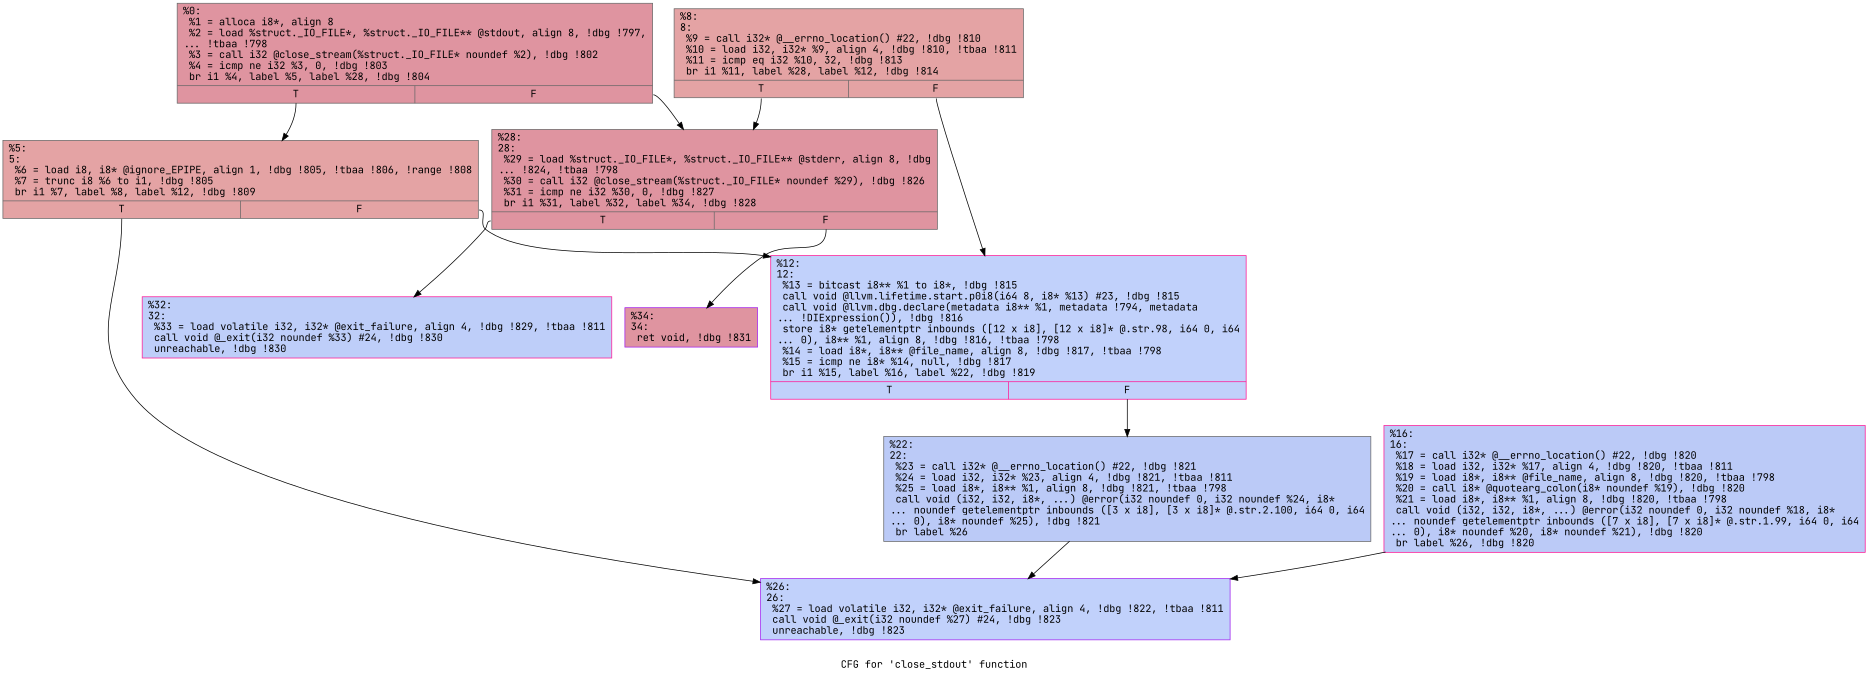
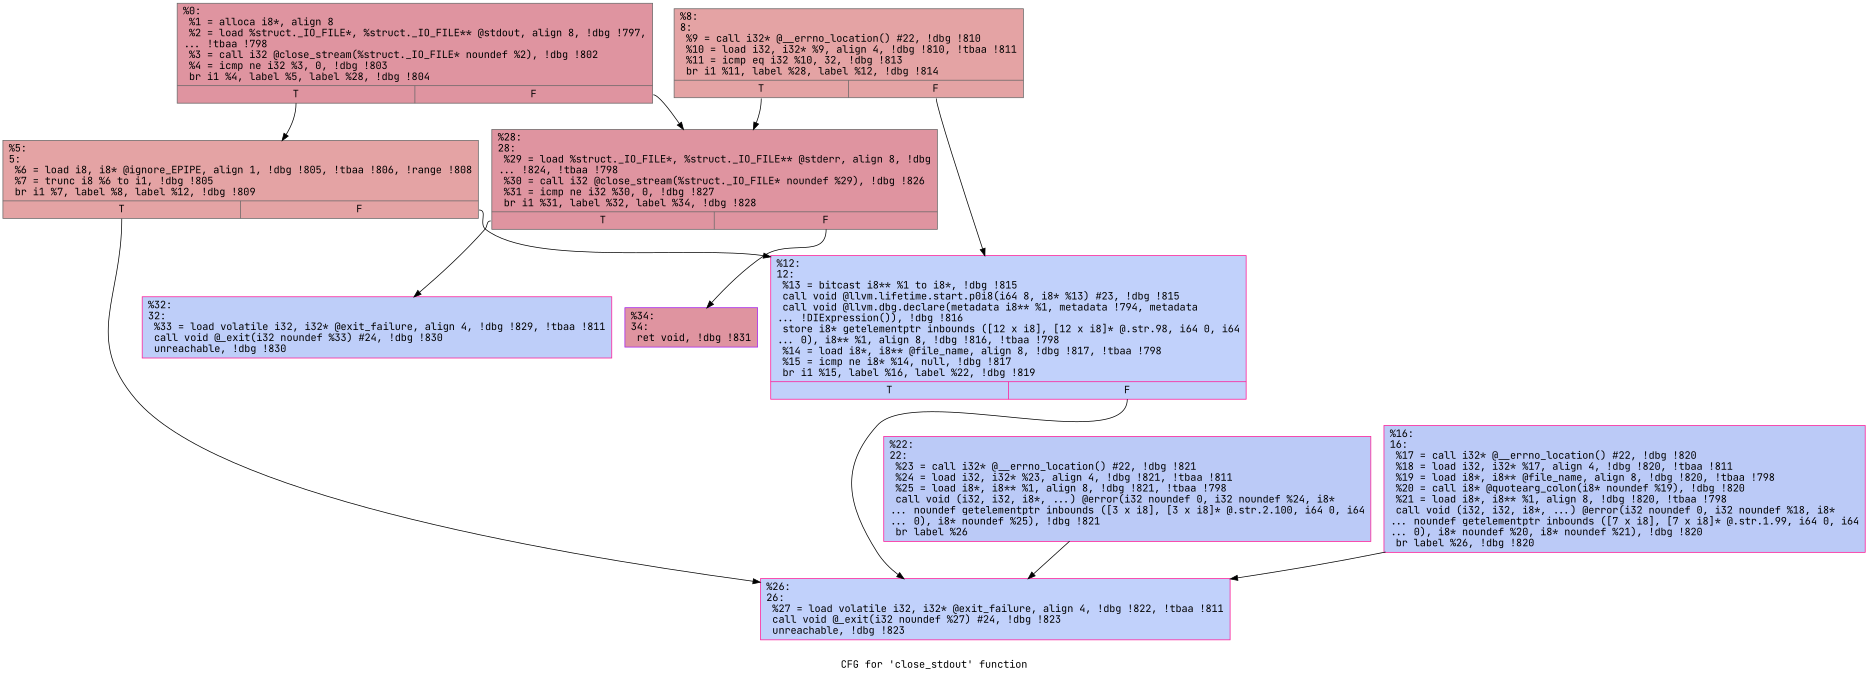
edge "%12:" -> "%22:": now "%12:" -> "%26:"
node "%22:": color gray40 -> deeppink
node "%26:": color purple -> deeppink
